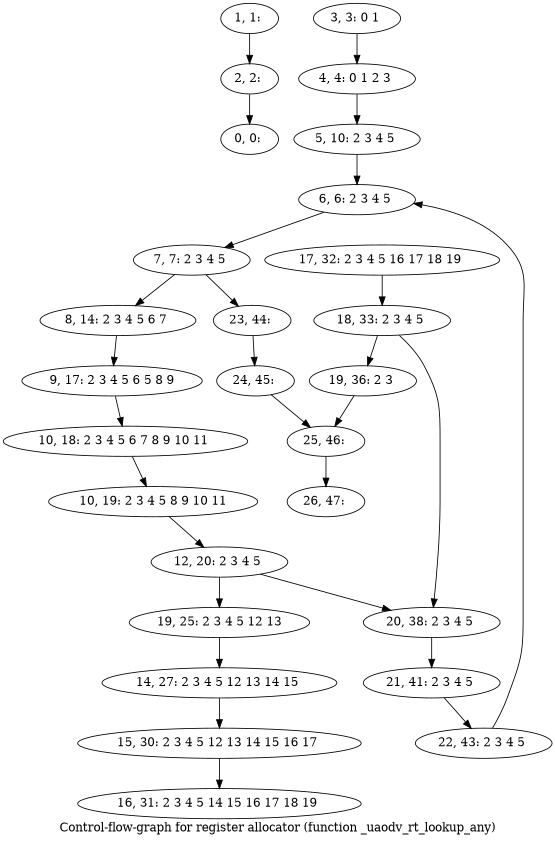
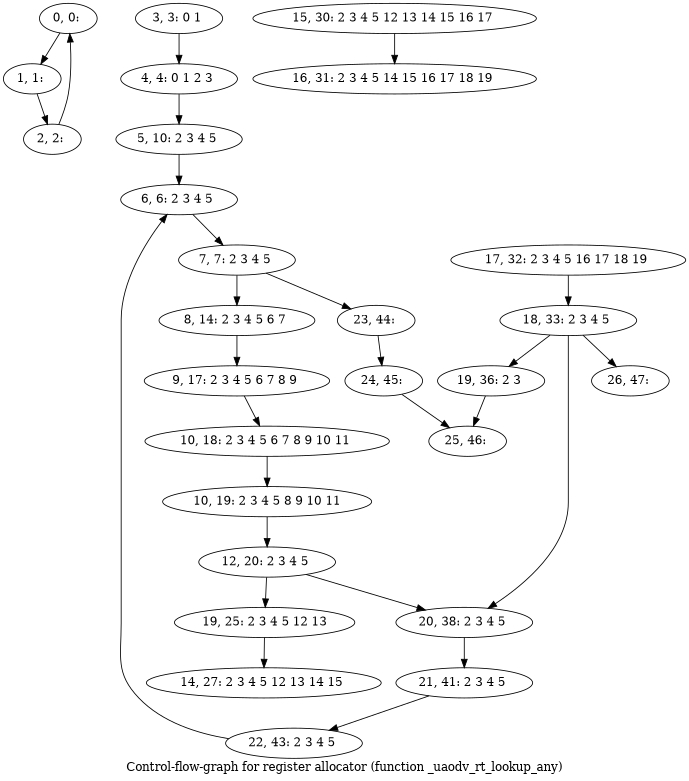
edge "0, 0:" -> "1, 1:": added
node "9, 17: 2 3 4 5 6 5 8 9": label "9, 17: 2 3 4 5 6 5 8 9" -> "9, 17: 2 3 4 5 6 7 8 9"
edge "25, 46:" -> "26, 47:": now "18, 33: 2 3 4 5" -> "26, 47:"
edge "14, 27: 2 3 4 5 12 13 14 15" -> "15, 30: 2 3 4 5 12 13 14 15 16 17": removed
